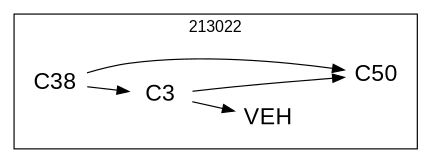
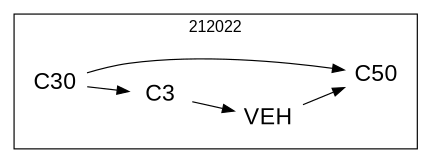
cluster "213022": label "213022" -> "212022"
node "C38": label "C38" -> "C30"
edge "C3" -> "C50": now "VEH" -> "C50"
